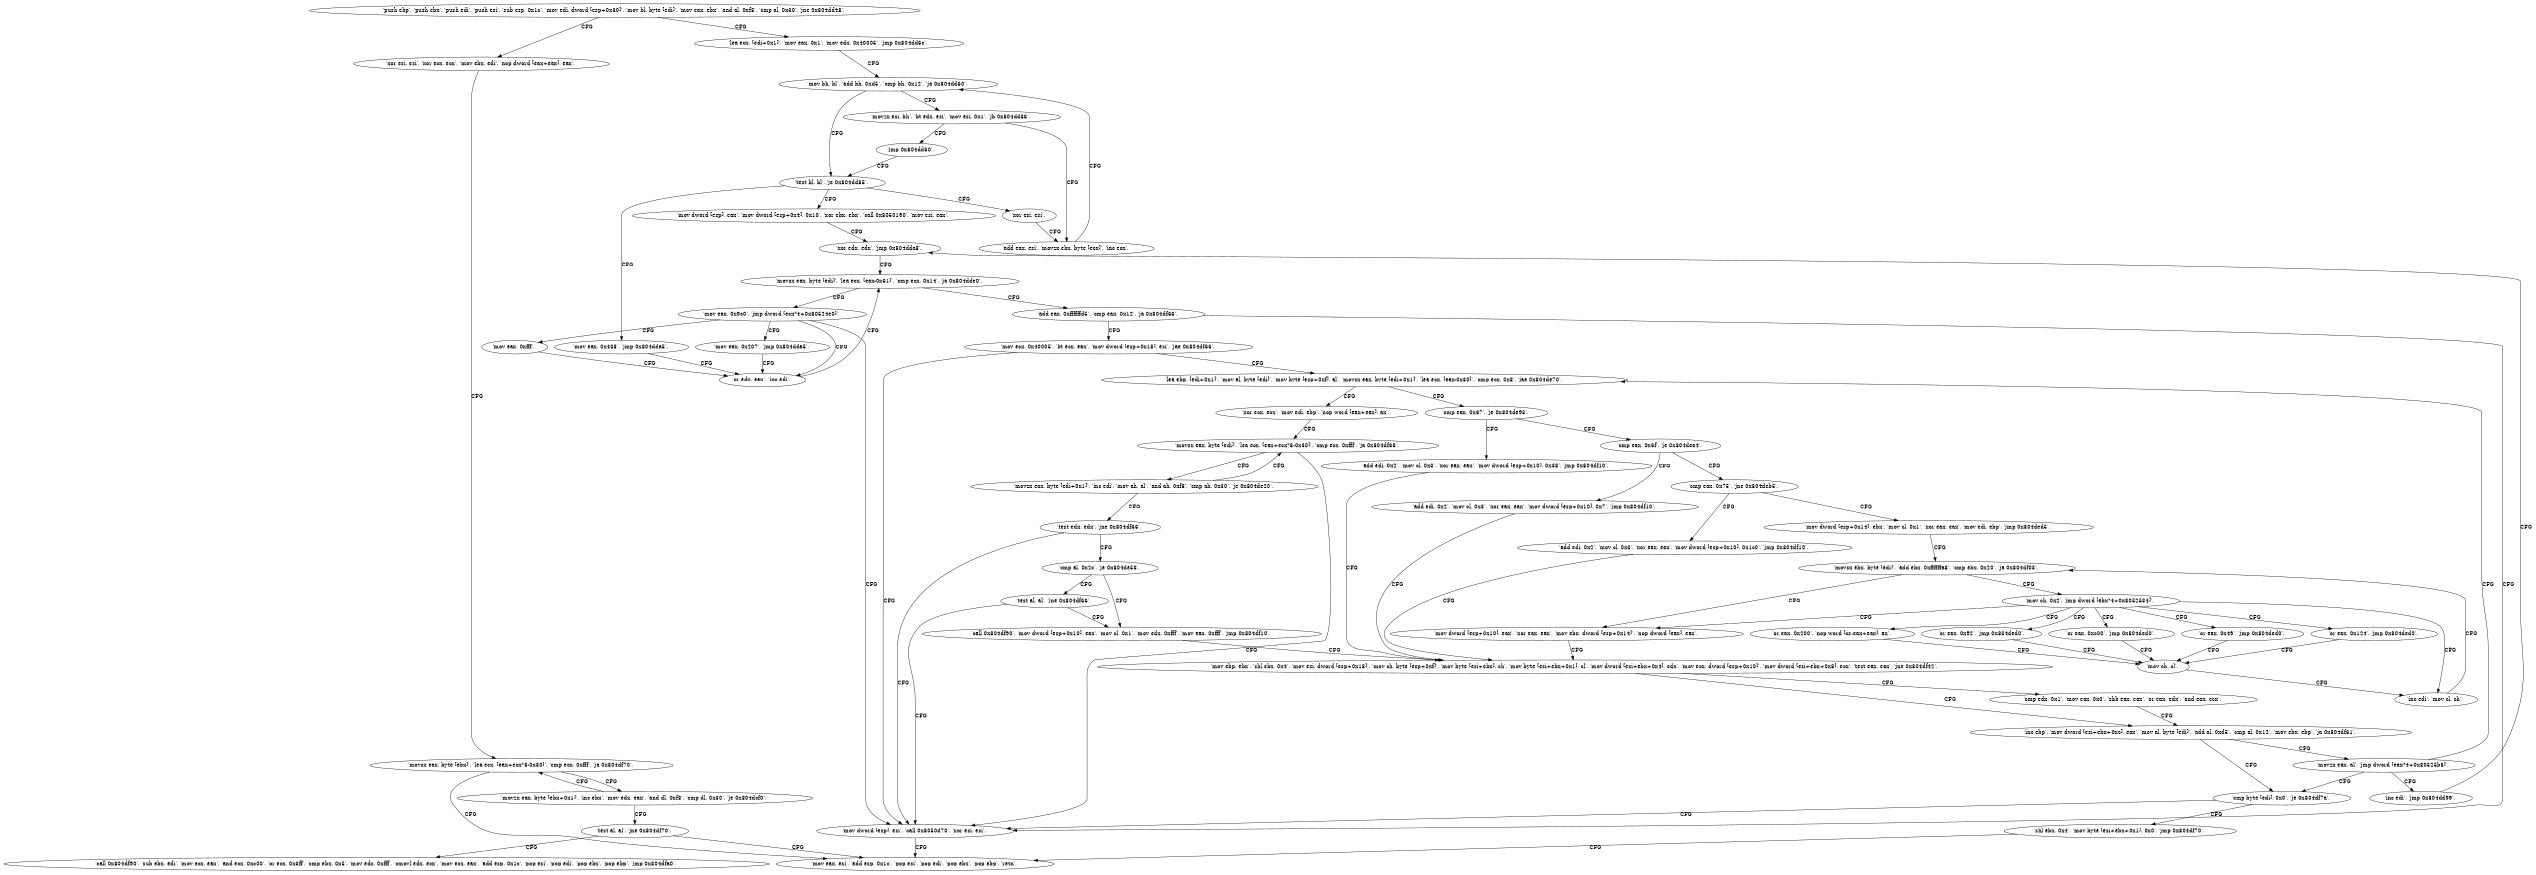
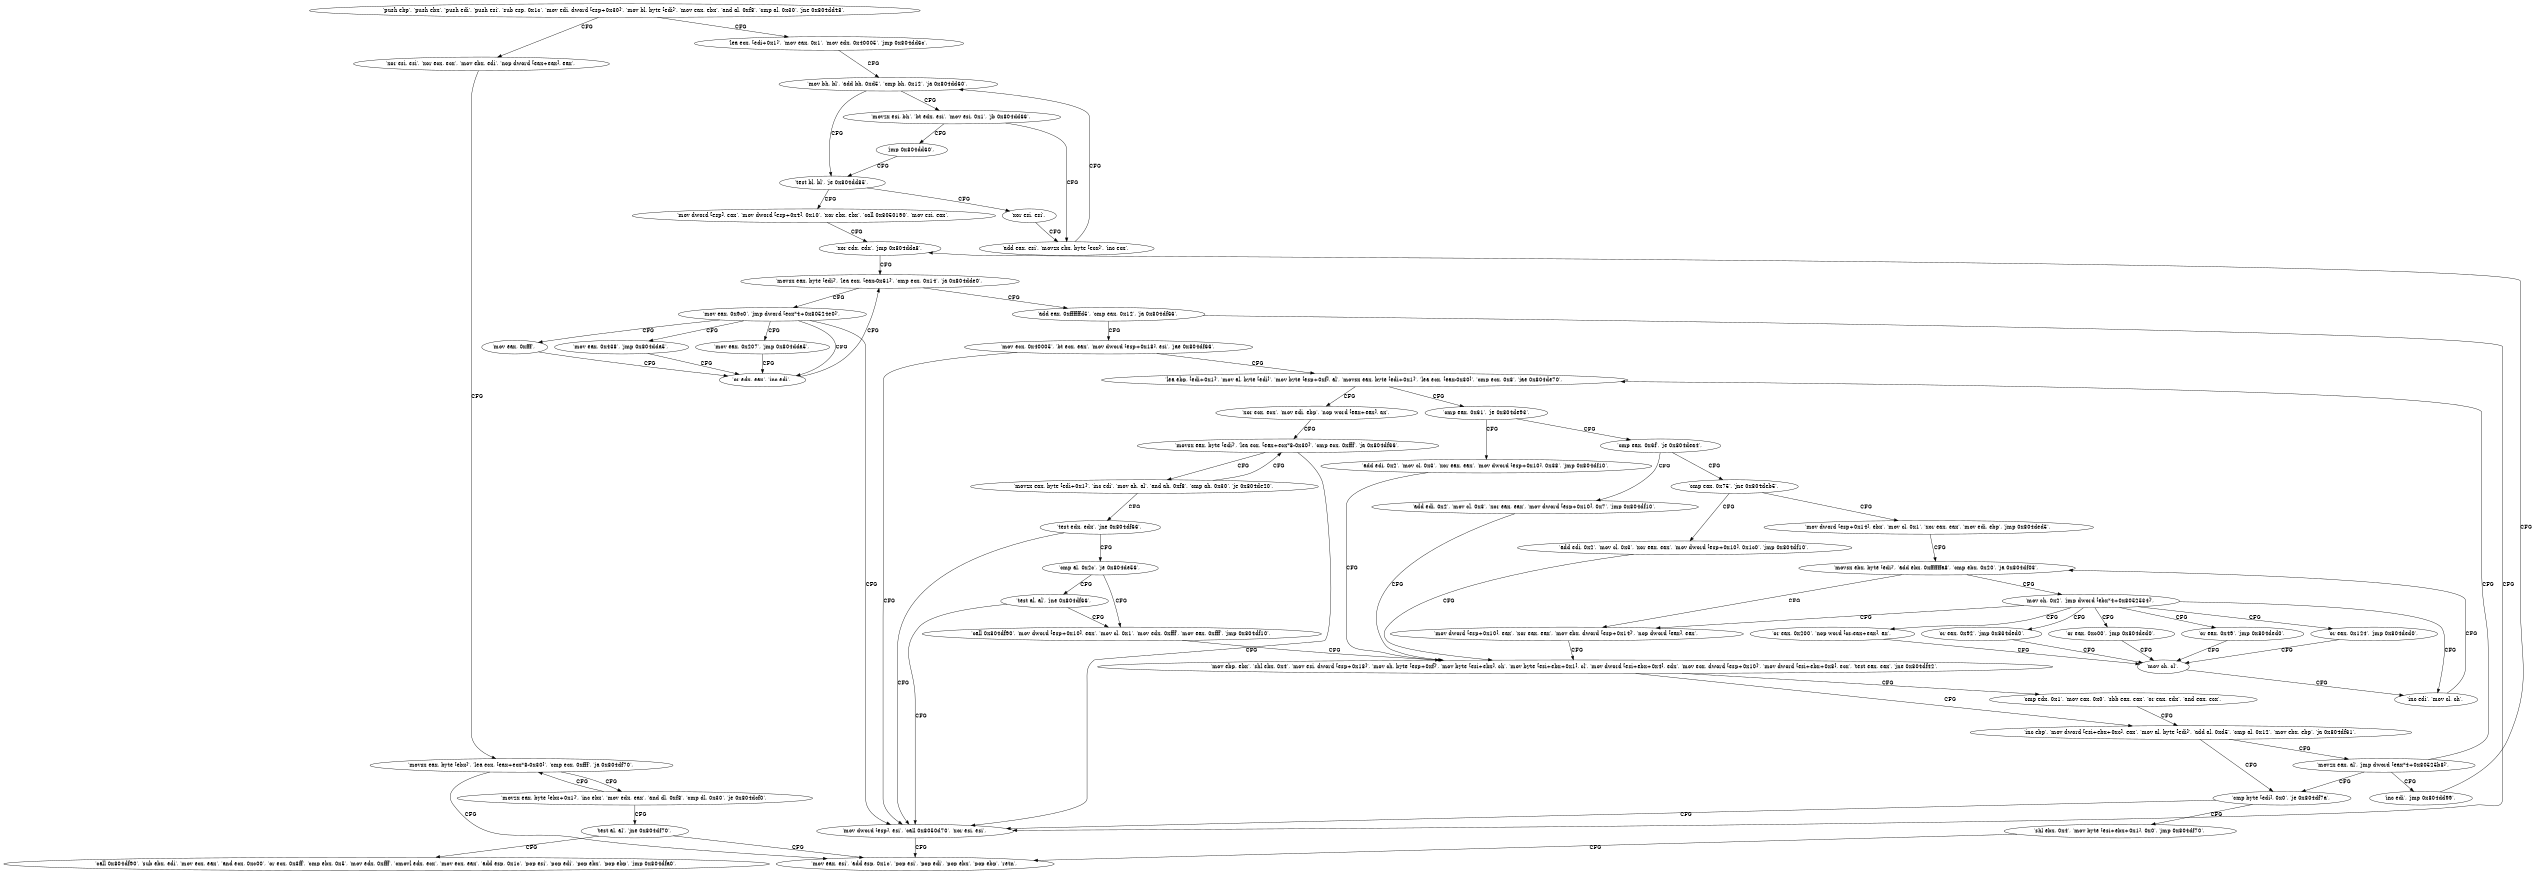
edge "'test bl, bl', 'je 0x804dd85'," -> "'mov eax, 0x438', 'jmp 0x804dda5',": now "'mov eax, 0x9c0', 'jmp dword [ecx*4+0x80524e0]'," -> "'mov eax, 0x438', 'jmp 0x804dda5',"
node "'cmp eax, 0x67', 'je 0x804de93',": label "'cmp eax, 0x67', 'je 0x804de93'," -> "'cmp eax, 0x61', 'je 0x804de93',"
